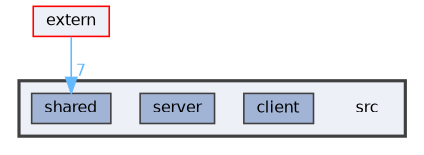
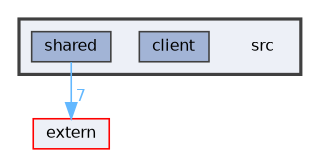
edge "extern" -> "shared": reversed
node "server": removed
